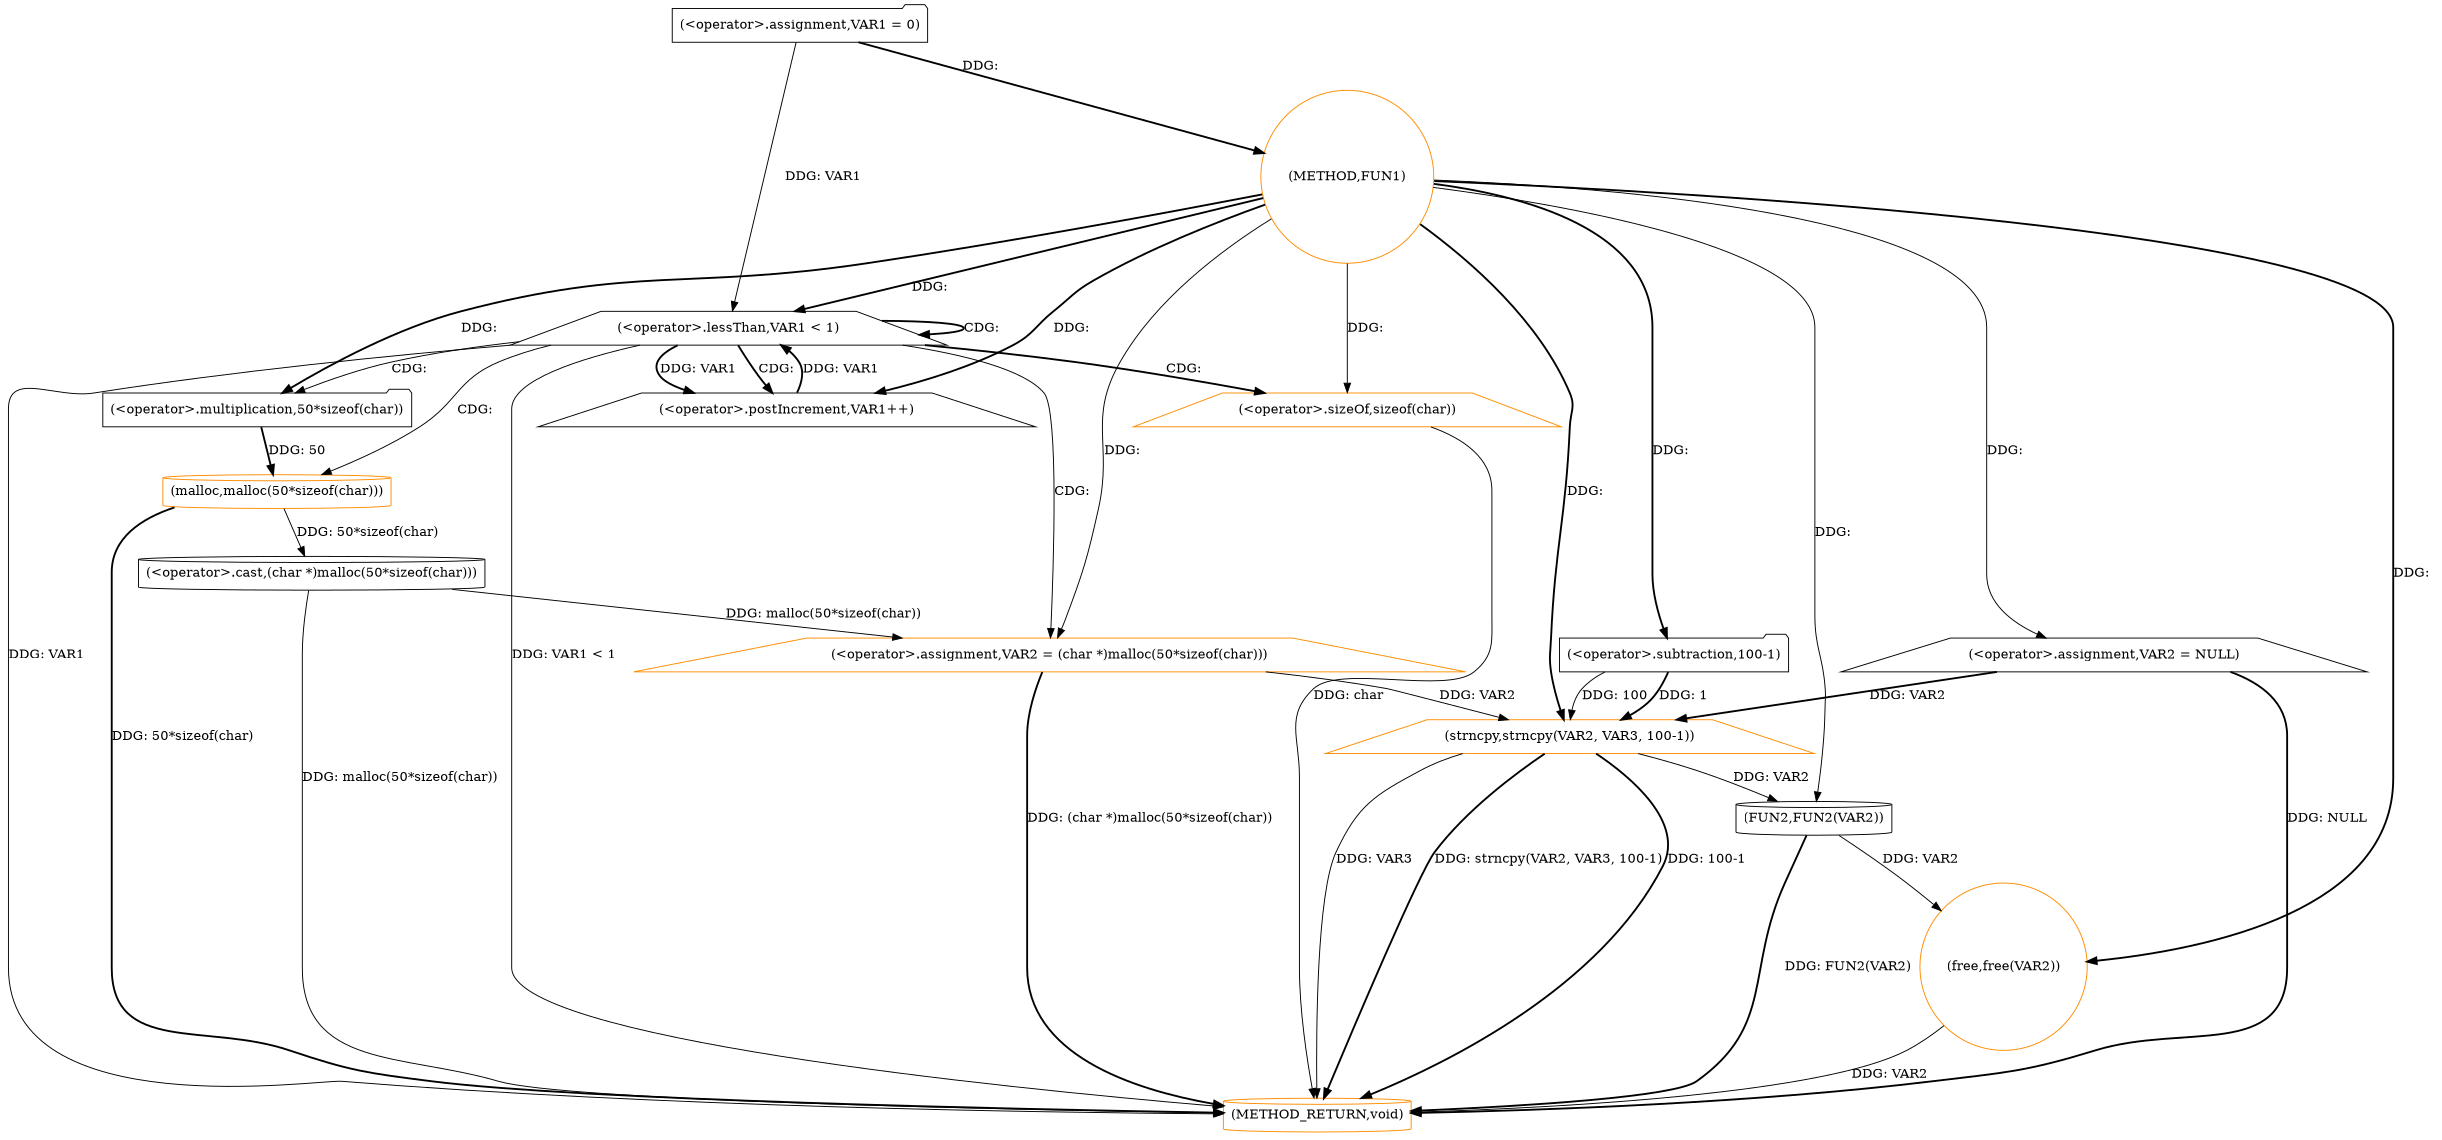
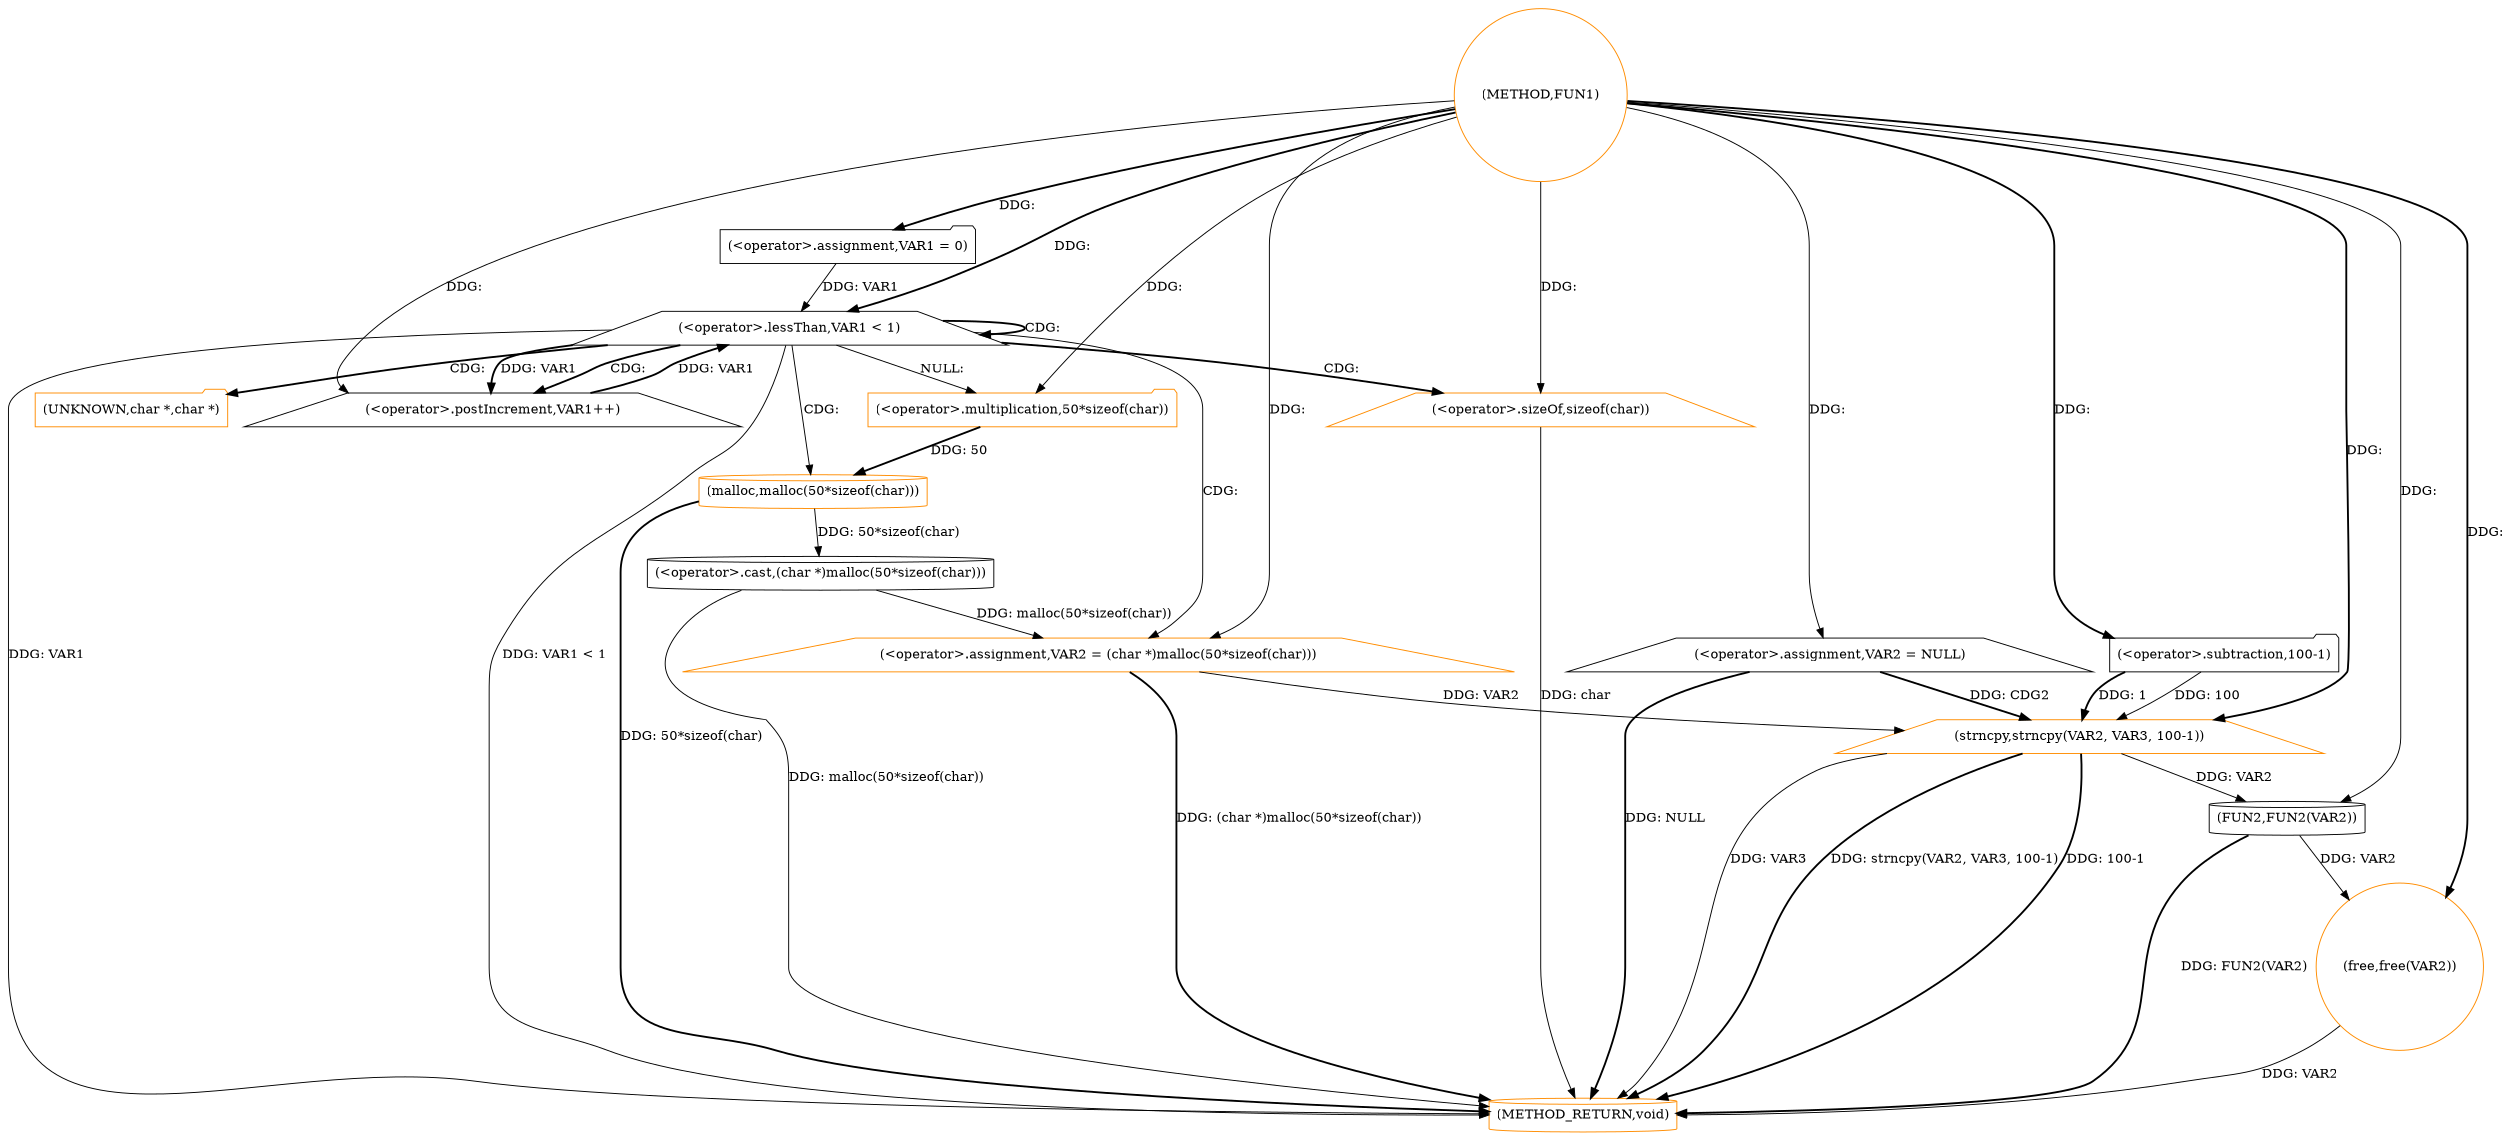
edge "(<operator>.assignment,VAR1 = 0)" -> "(METHOD,FUN1)": reversed
edge "(METHOD,FUN1)" -> "(<operator>.multiplication,50*sizeof(char))": style bold -> solid
edge "(METHOD,FUN1)" -> "(<operator>.postIncrement,VAR1++)": style bold -> solid
edge "(<operator>.lessThan,VAR1 < 1)" -> "(<operator>.multiplication,50*sizeof(char))": label "CDG: " -> "NULL: "
node "(UNKNOWN,char *,char *)": added
node "(<operator>.multiplication,50*sizeof(char))": color black -> darkorange
edge "(<operator>.assignment,VAR2 = NULL)" -> "(strncpy,strncpy(VAR2, VAR3, 100-1))": label "DDG: VAR2" -> "DDG: CDG2"
